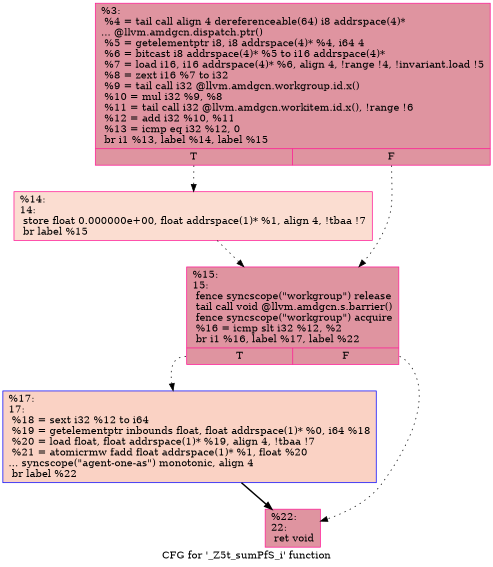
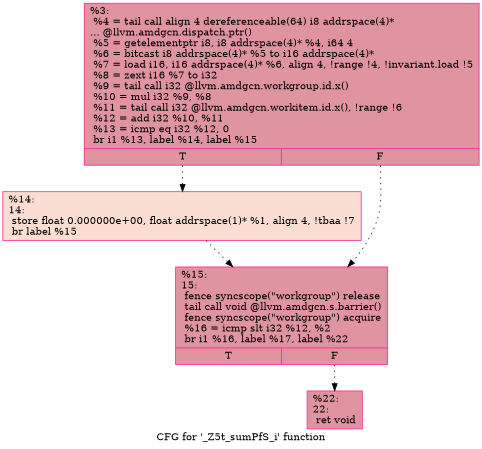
node "%17:": removed
